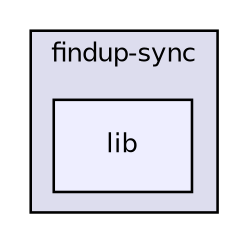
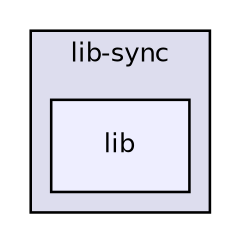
cluster "findup-sync": label "findup-sync" -> "lib-sync"
